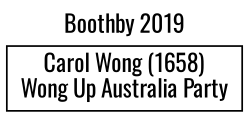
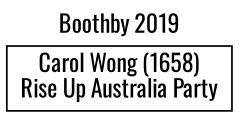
node "Carol Wong (1658) Wong Up Australia Party": label "Carol Wong (1658) Wong Up Australia Party" -> "Carol Wong (1658) Rise Up Australia Party"
